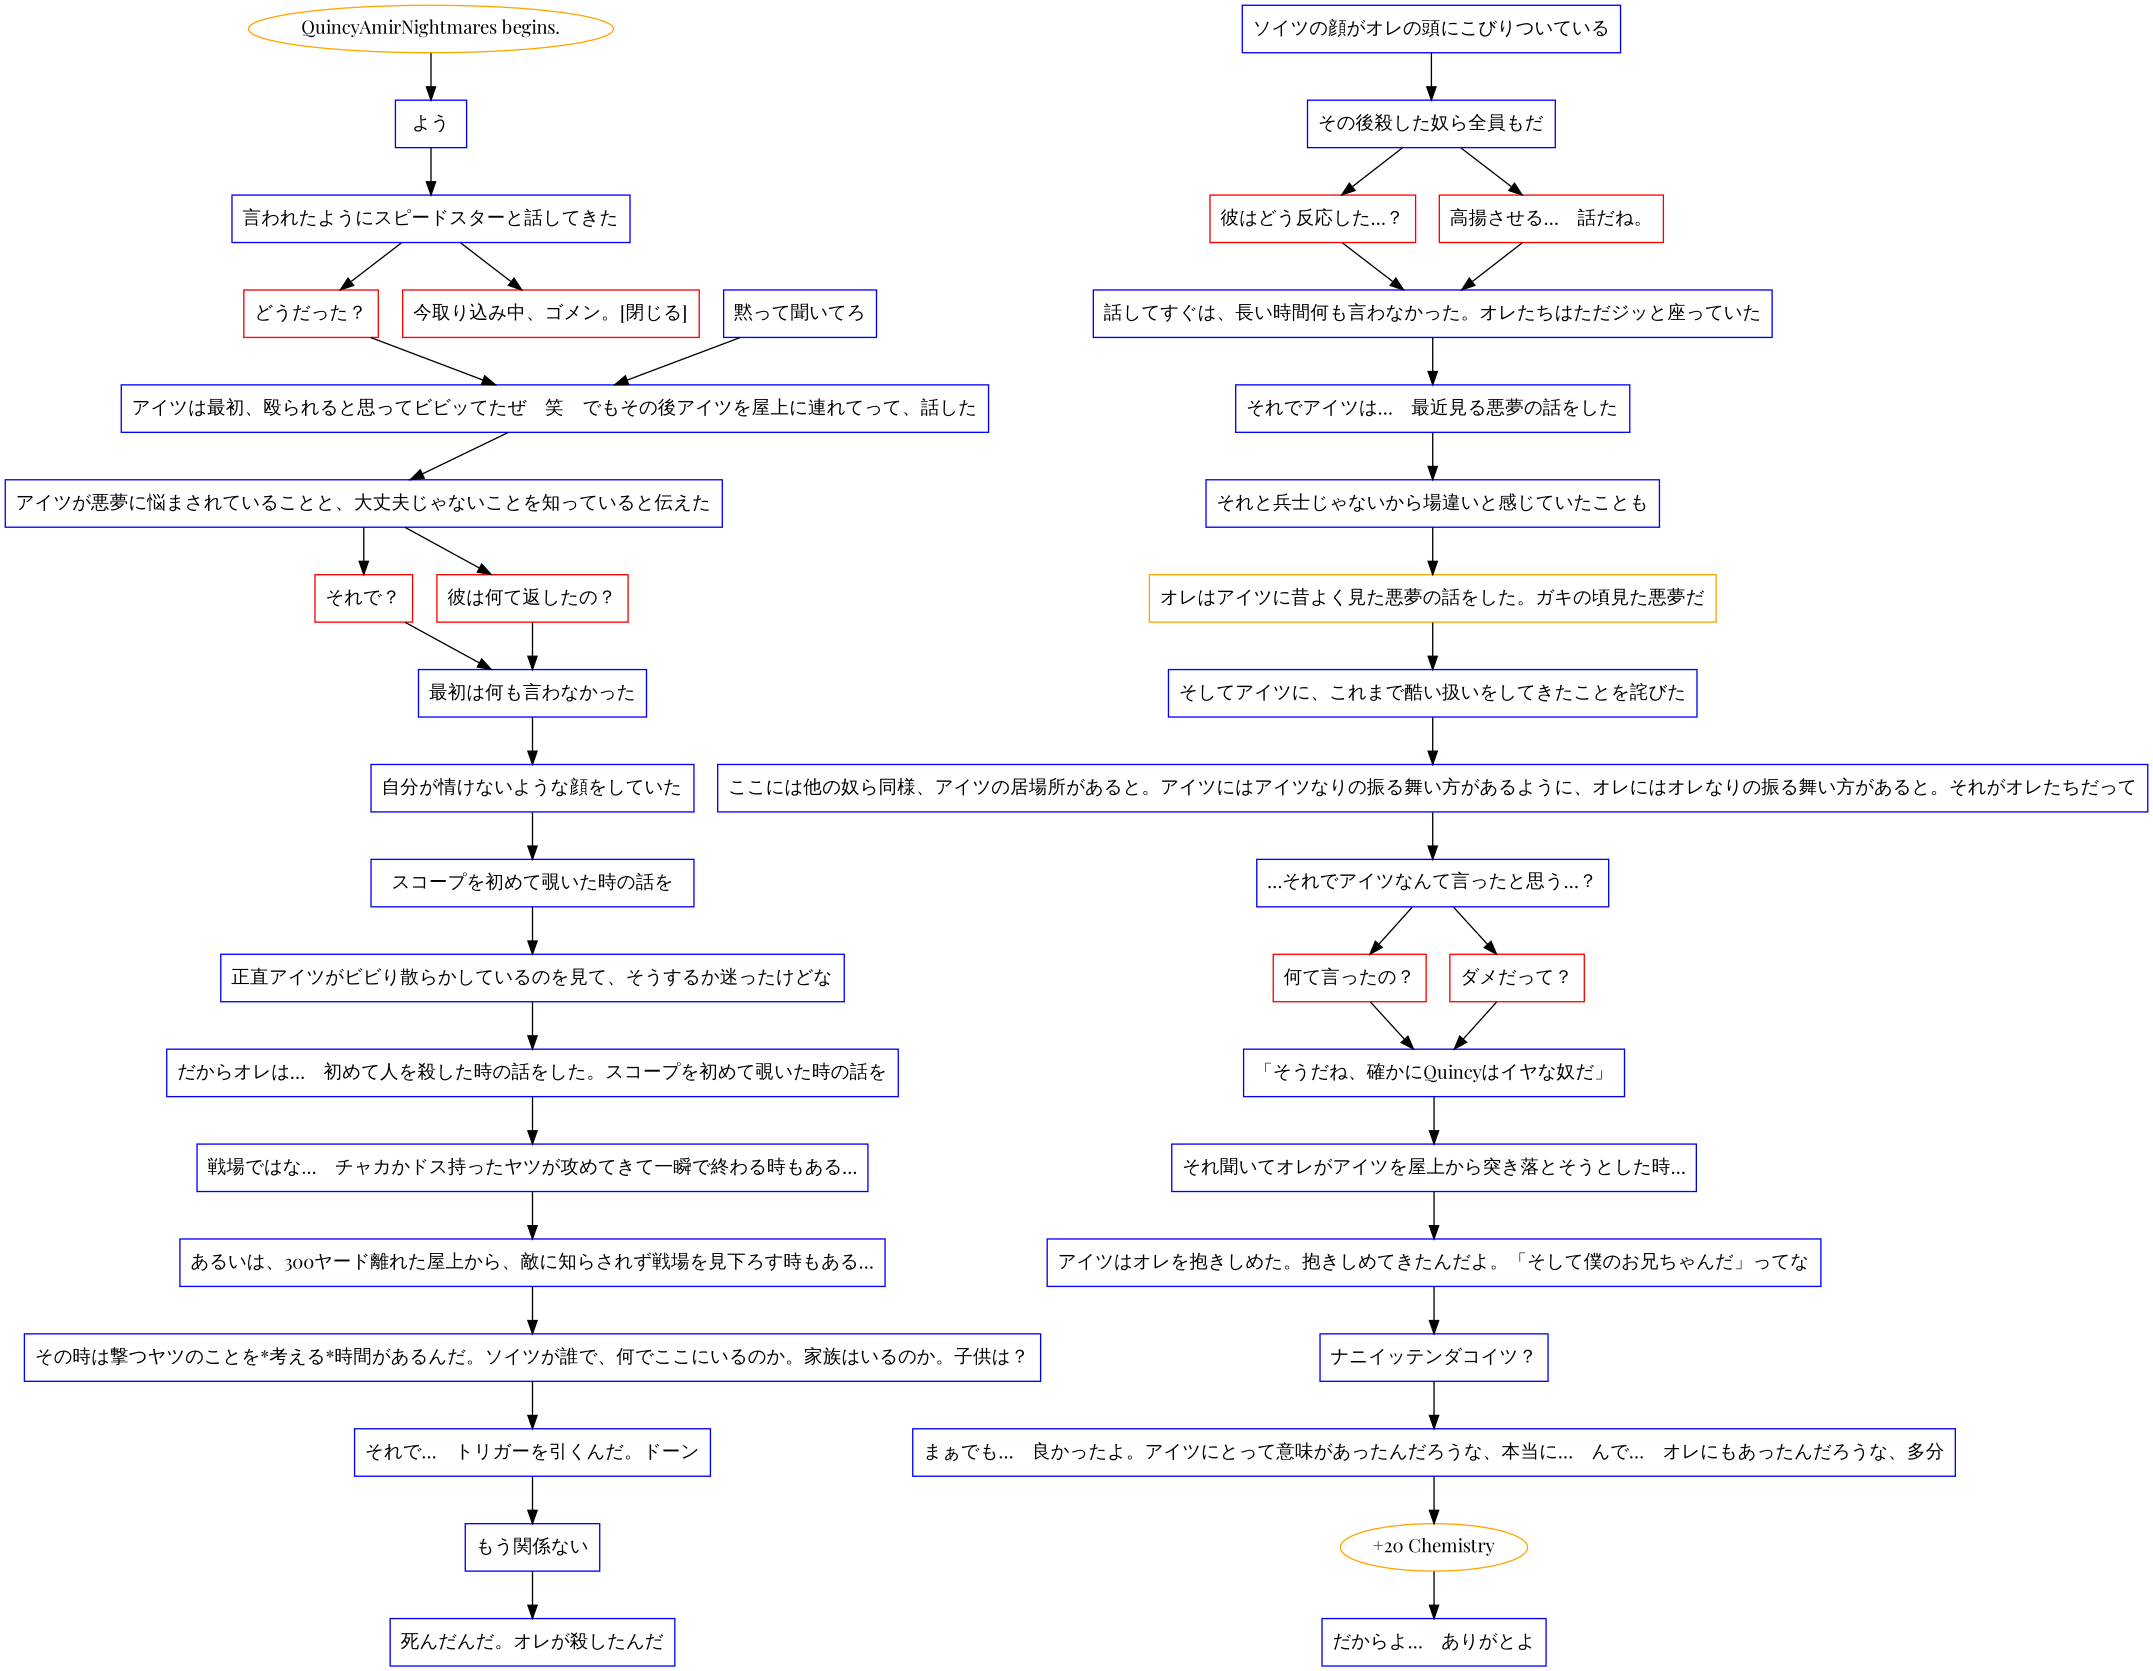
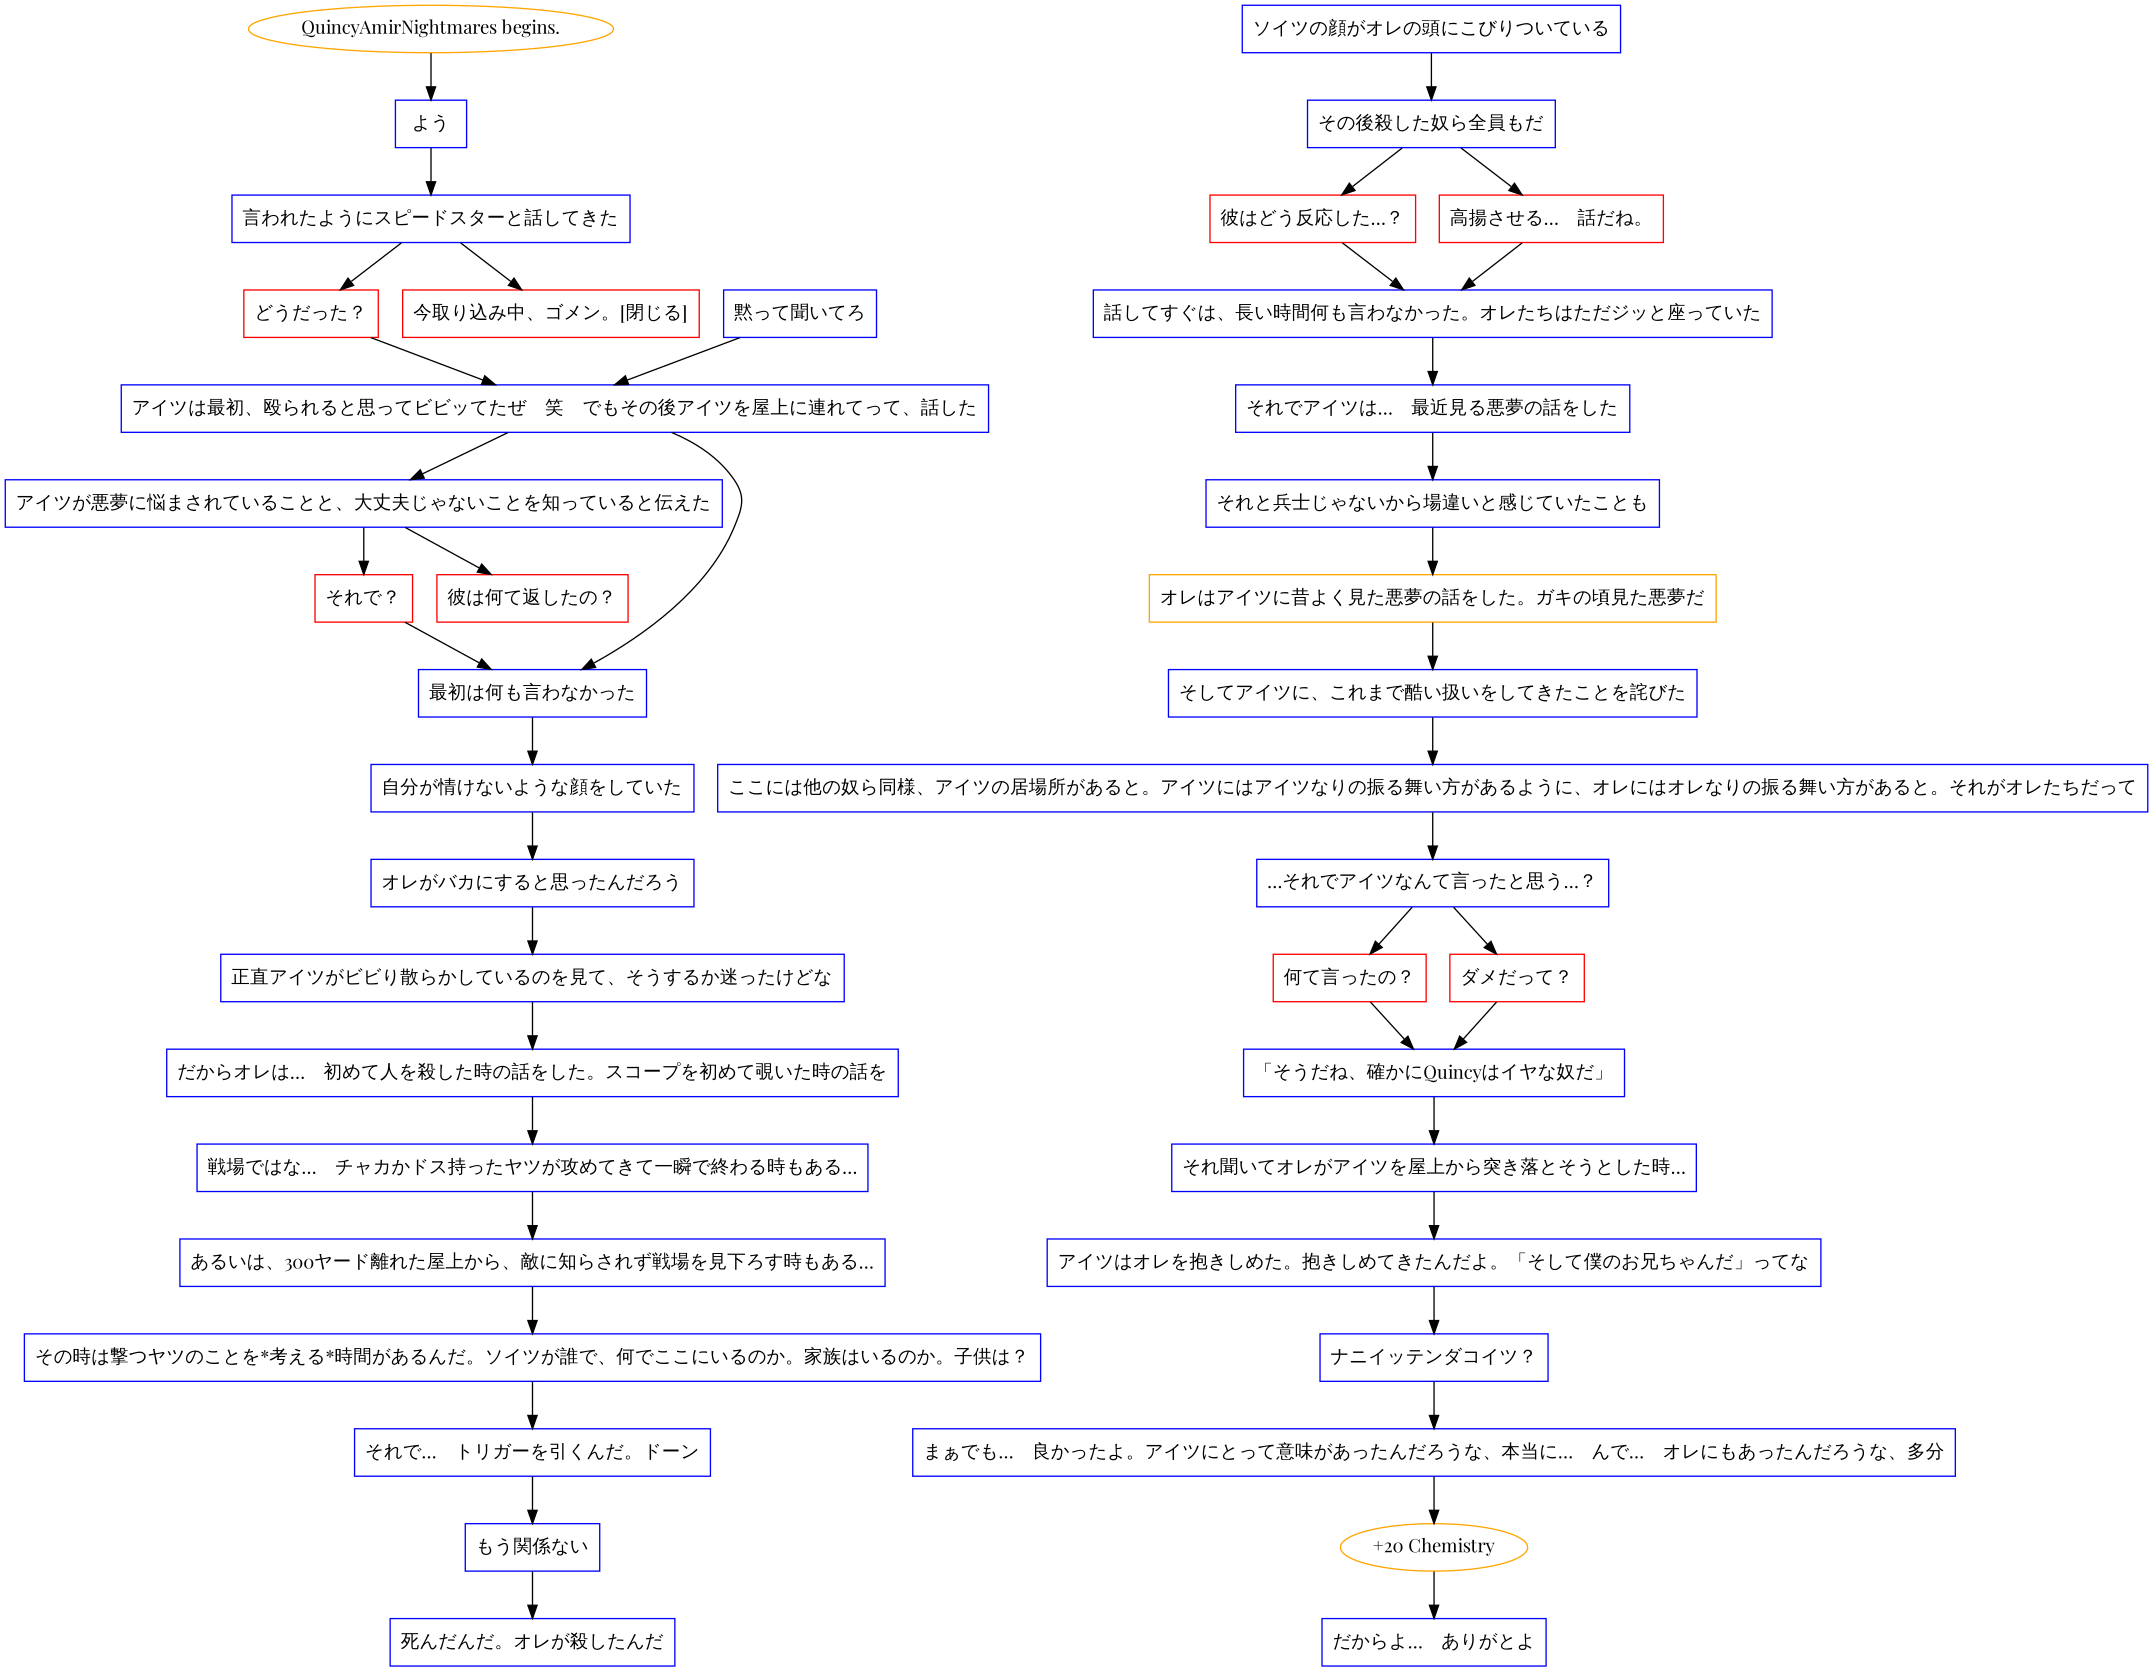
edge "彼は何て返したの？" -> "最初は何も言わなかった": now "アイツは最初、殴られると思ってビビッてたぜ　笑　でもその後アイツを屋上に連れてって、話した" -> "最初は何も言わなかった"
node "スコープを初めて覗いた時の話を": label "スコープを初めて覗いた時の話を" -> "オレがバカにすると思ったんだろう"
